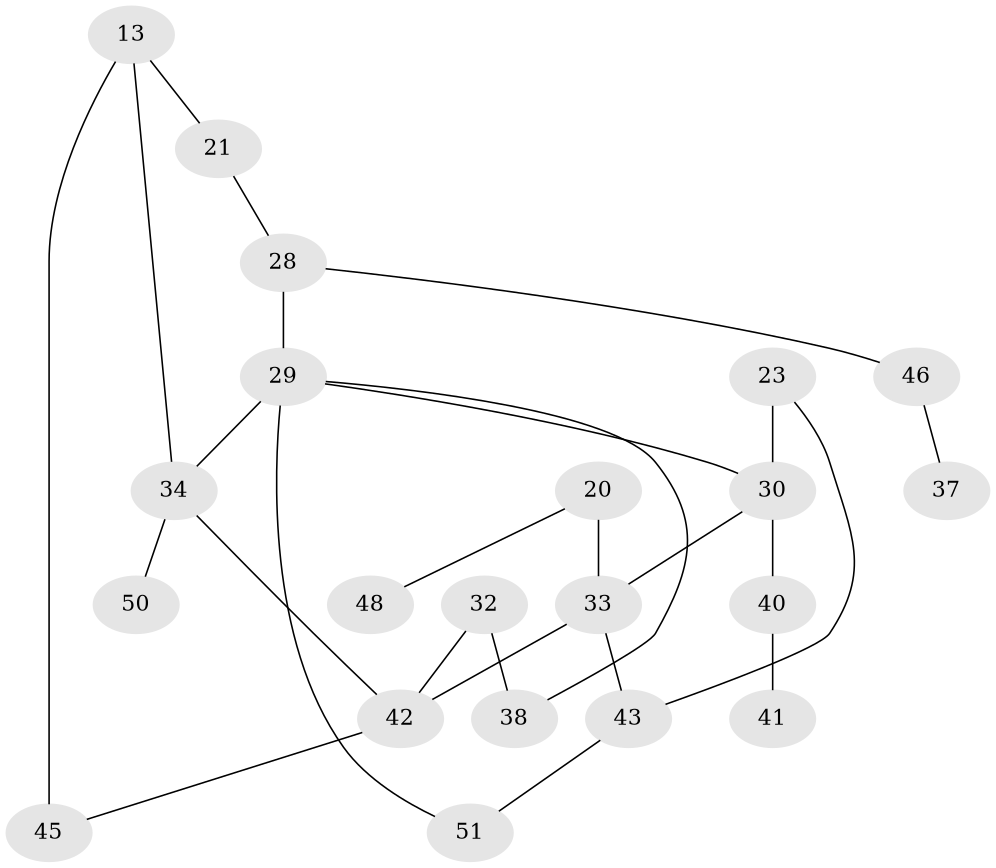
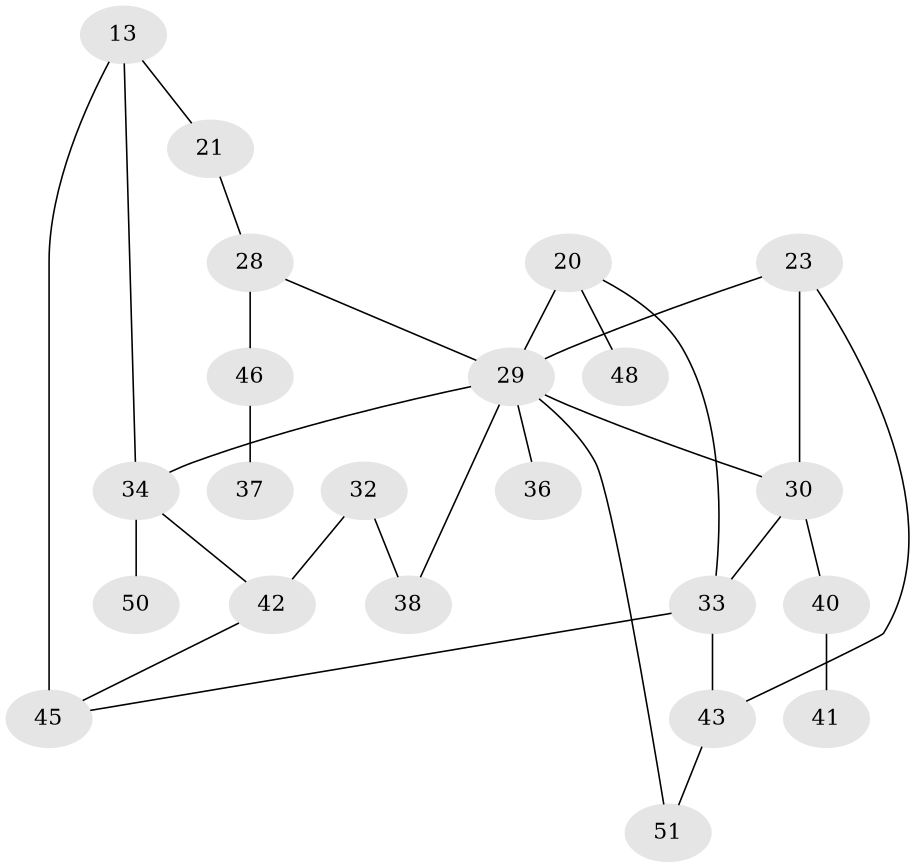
edge "20" -- "29": added
edge "23" -- "29": added
node "36": added
edge "33" -- "42": now "33" -- "45"
